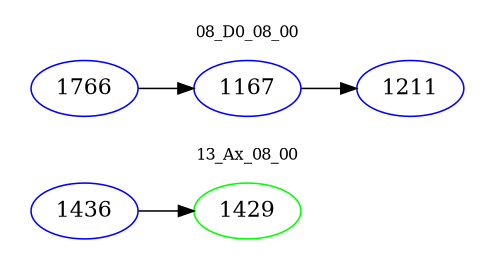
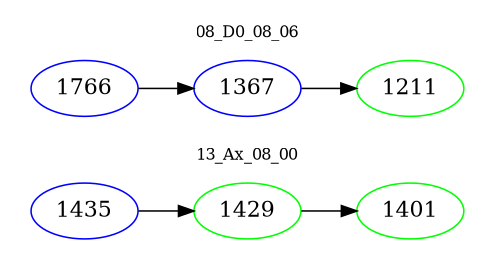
cluster "08_D0_08_00": label "08_D0_08_00" -> "08_D0_08_06"
node "1167": label "1167" -> "1367"
node "1211": color blue -> green
node "1436": label "1436" -> "1435"
node "1401": added
